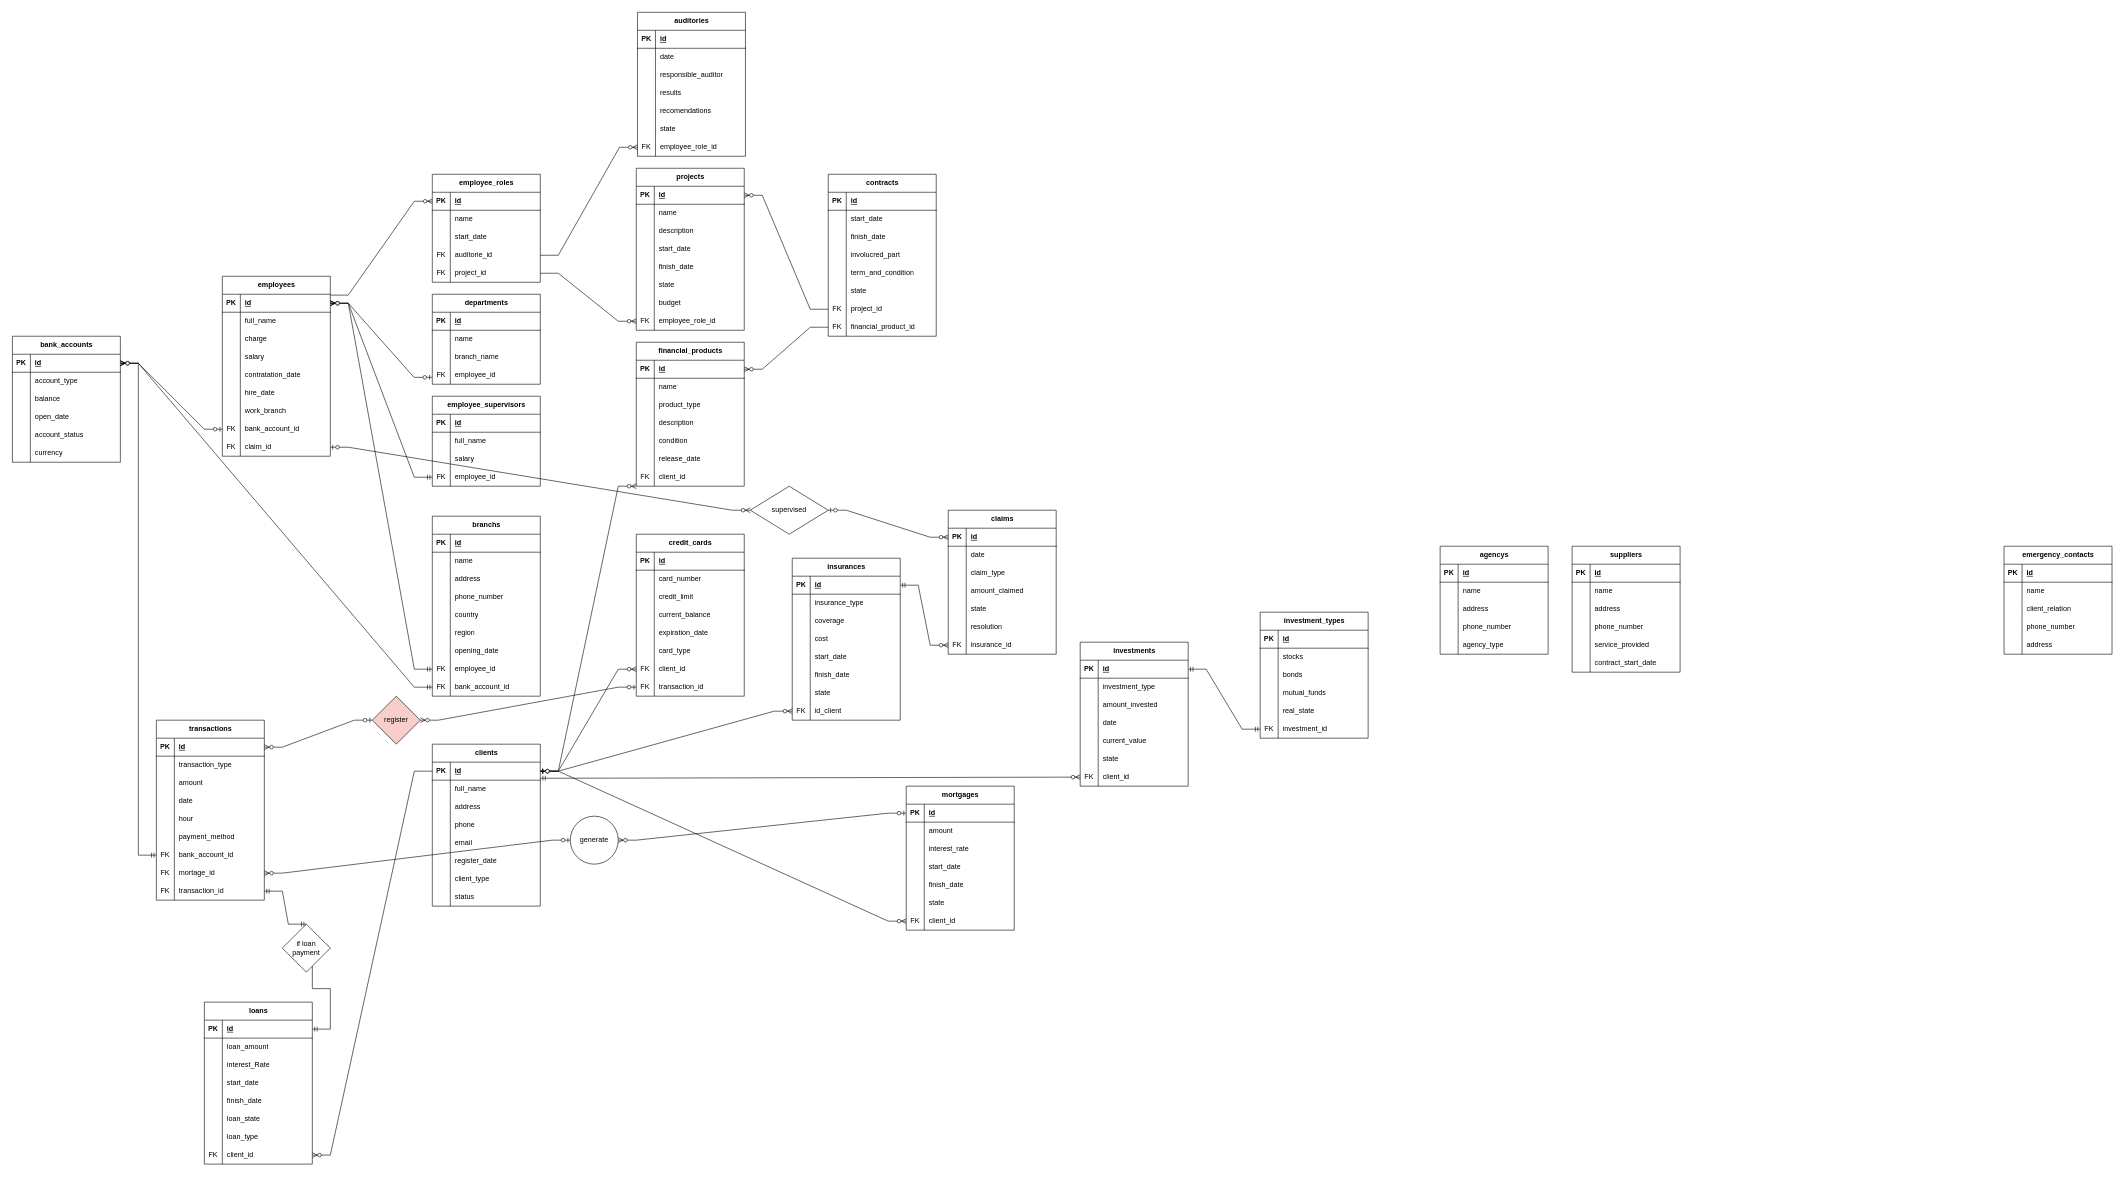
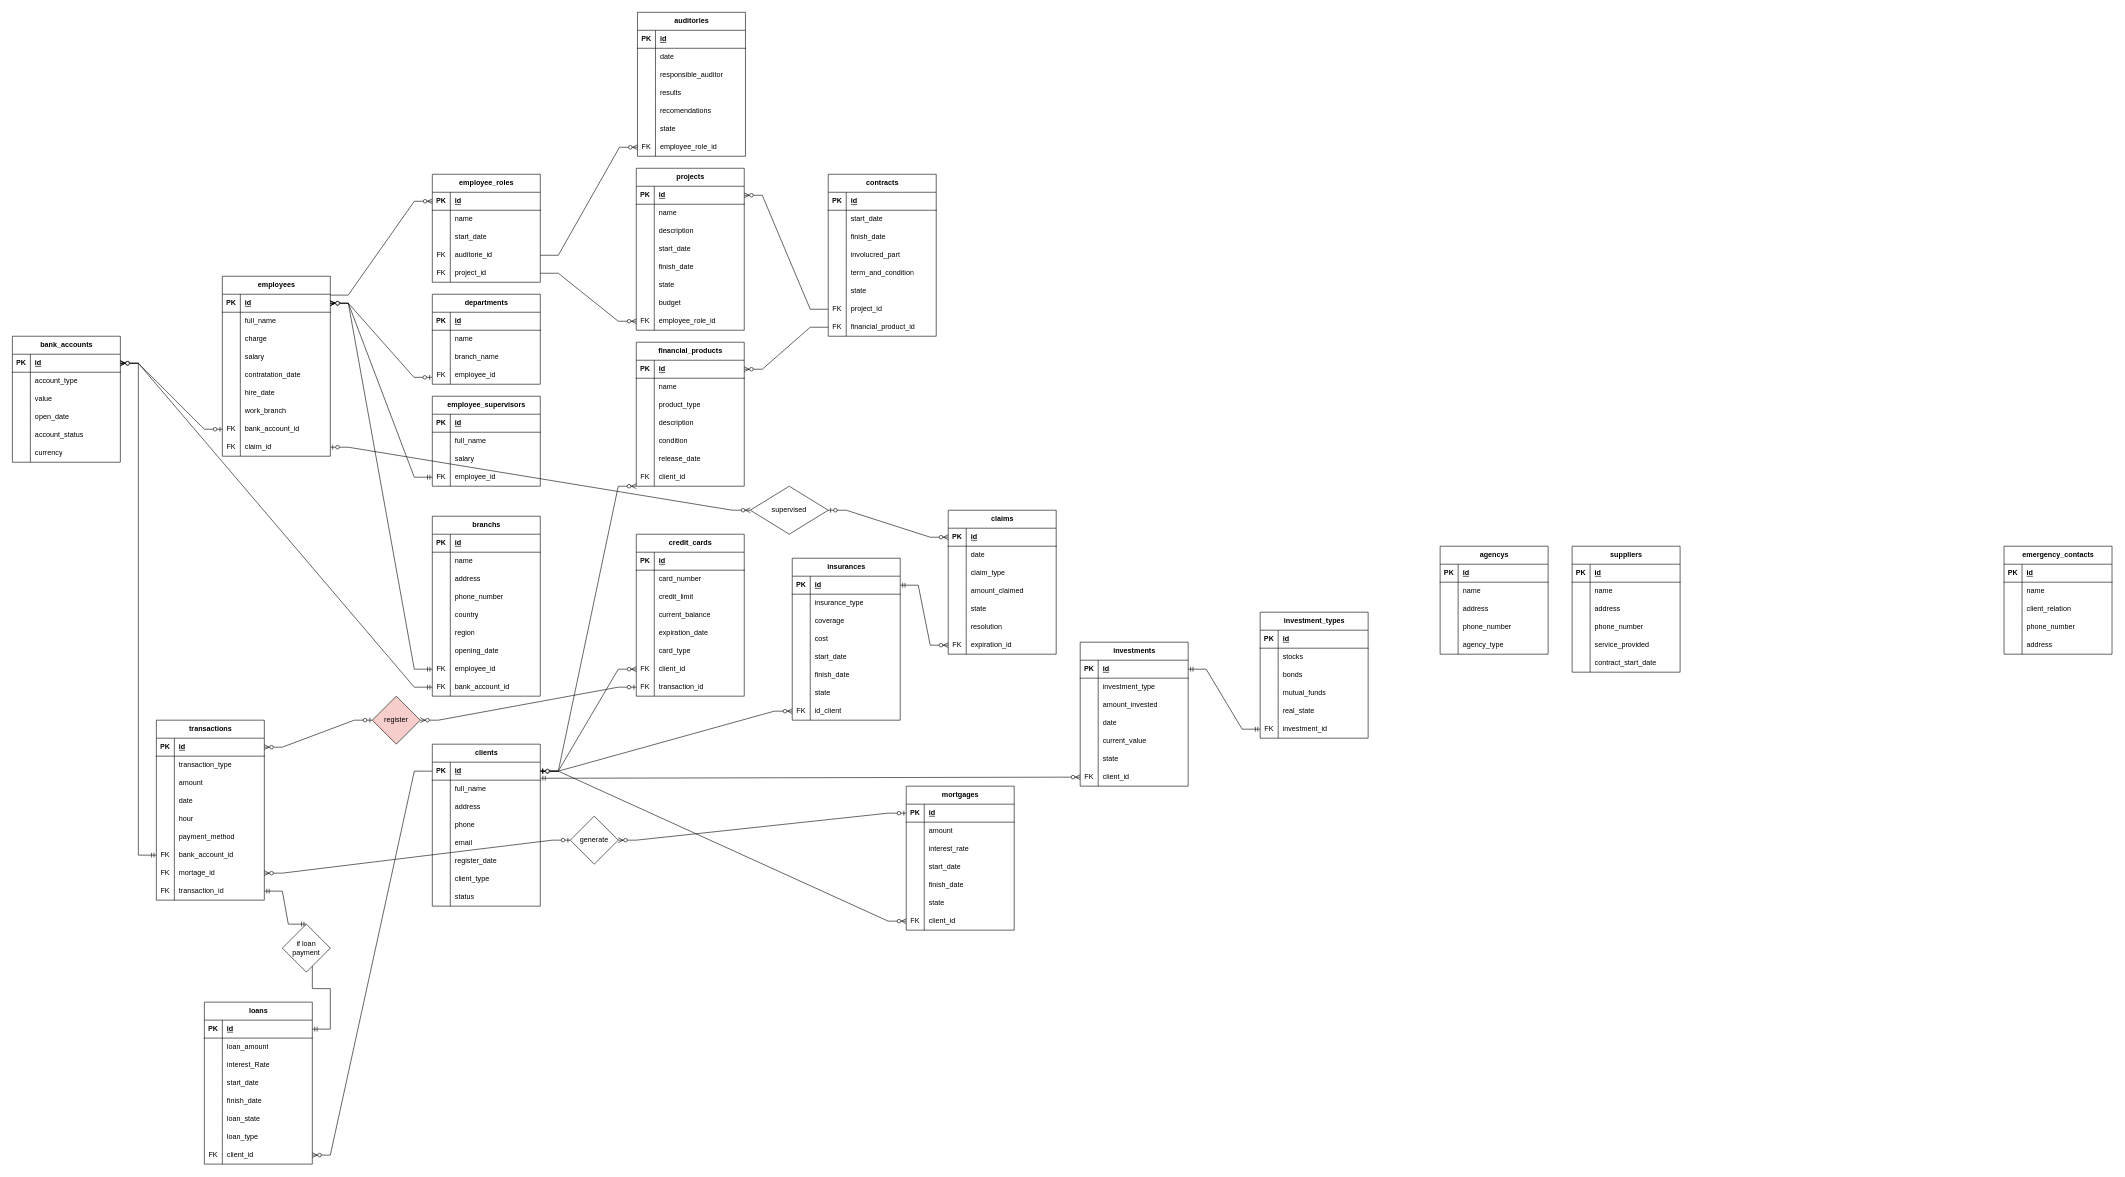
node "balance": label "balance" -> "value"
node "insurance_id": label "insurance_id" -> "expiration_id"
node "generate": shape ellipse -> diamond
